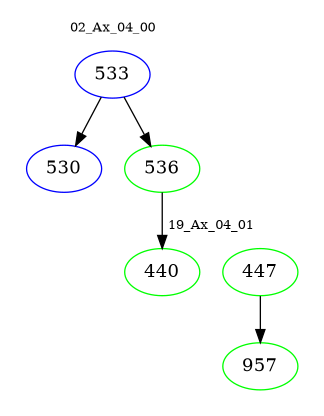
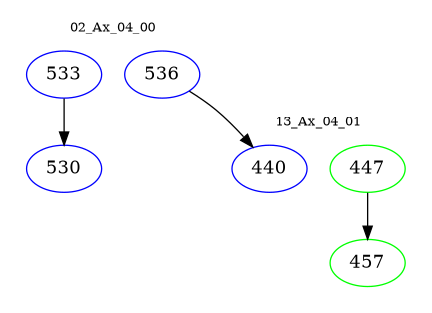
edge "533" -> "536": removed
node "536": color green -> blue
cluster "19_Ax_04_01": label "19_Ax_04_01" -> "13_Ax_04_01"
node "440": color green -> blue
node "957": label "957" -> "457"
